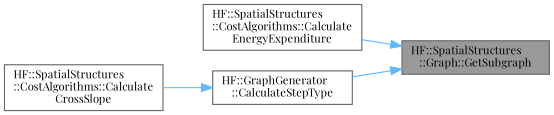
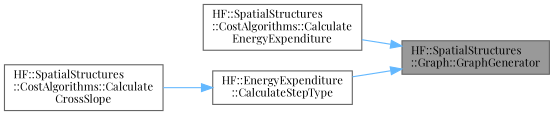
node "HF::SpatialStructures ::Graph::GetSubgraph": label "HF::SpatialStructures ::Graph::GetSubgraph" -> "HF::SpatialStructures ::Graph::GraphGenerator"
node "HF::GraphGenerator ::CalculateStepType": label "HF::GraphGenerator ::CalculateStepType" -> "HF::EnergyExpenditure ::CalculateStepType"
